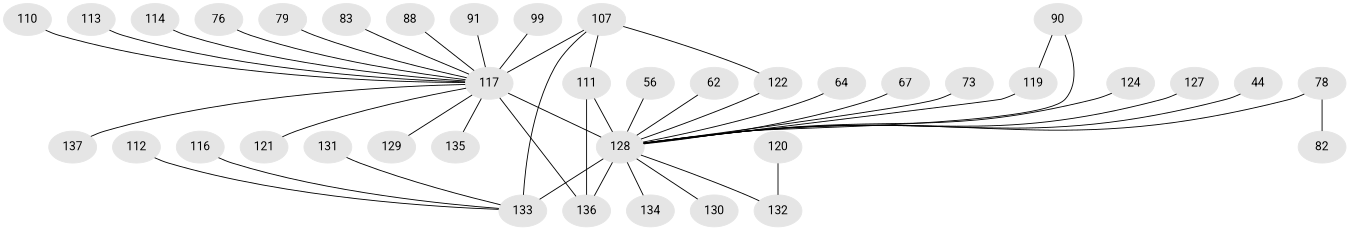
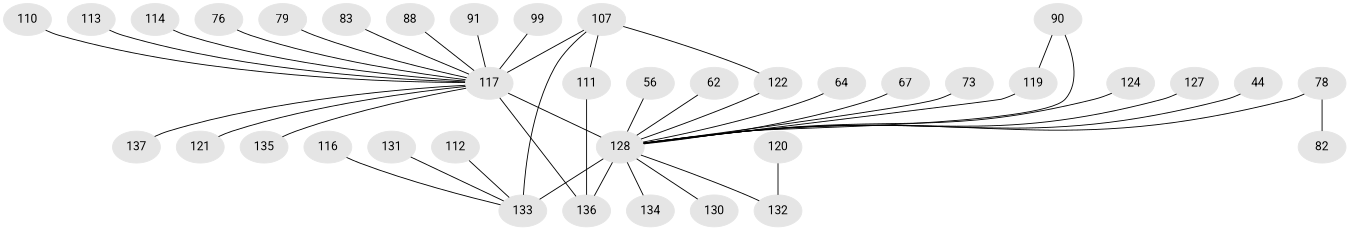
edge "111" -- "128": removed
node "129": removed
